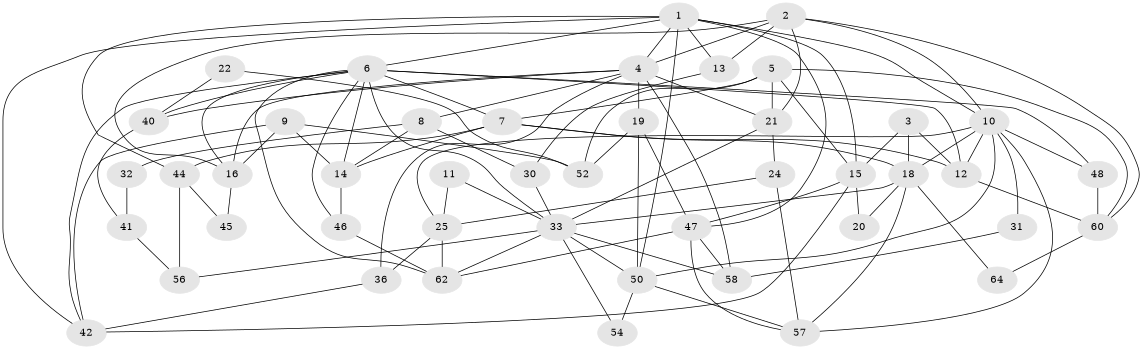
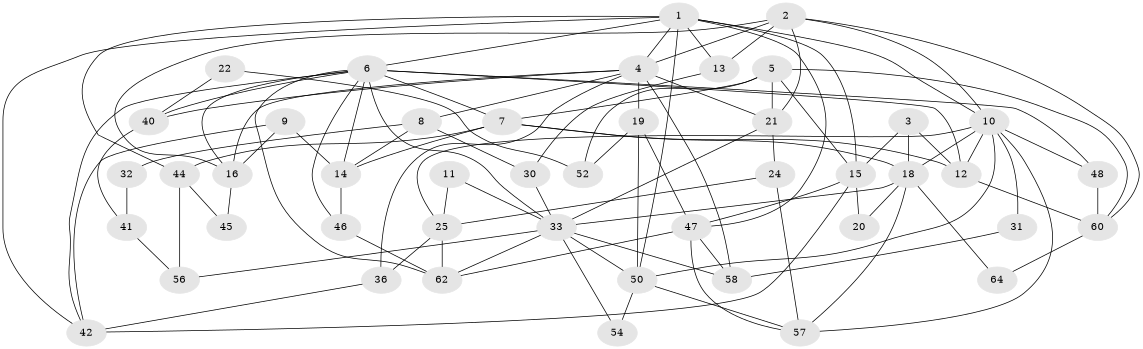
edge "9" -- "52": removed
